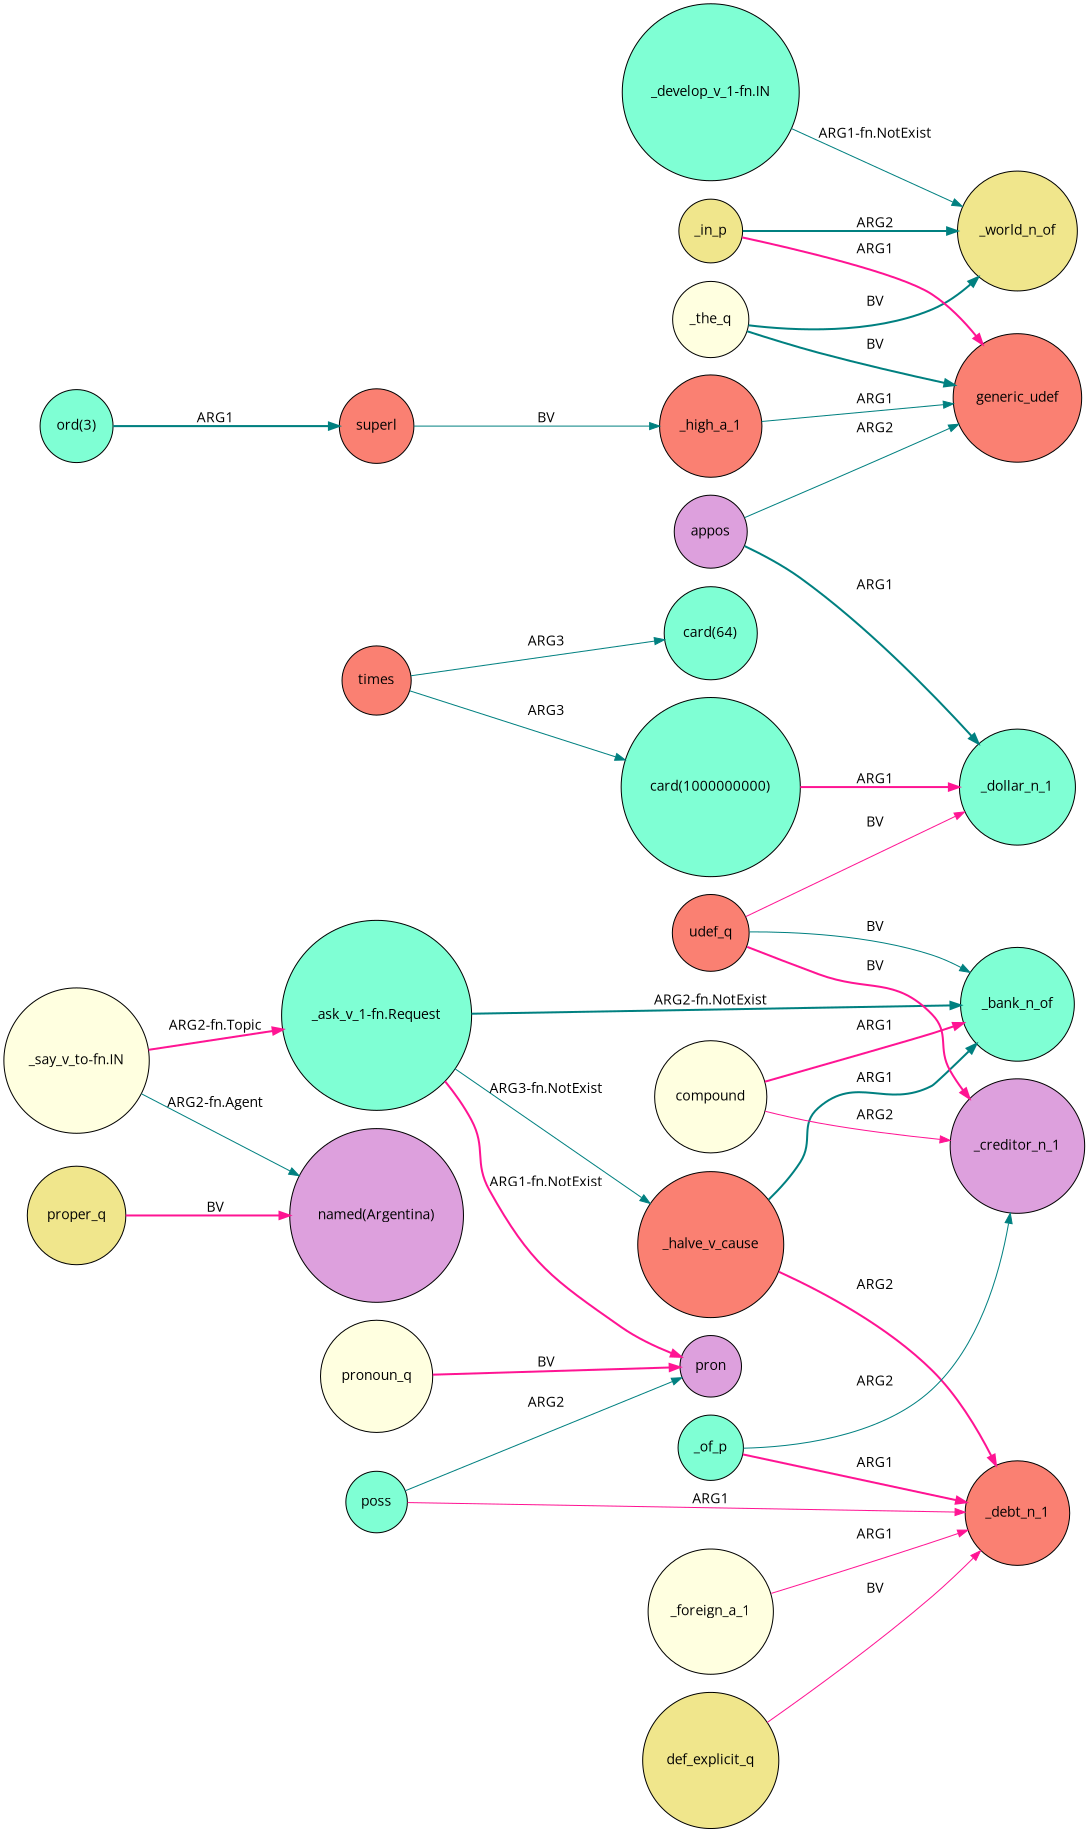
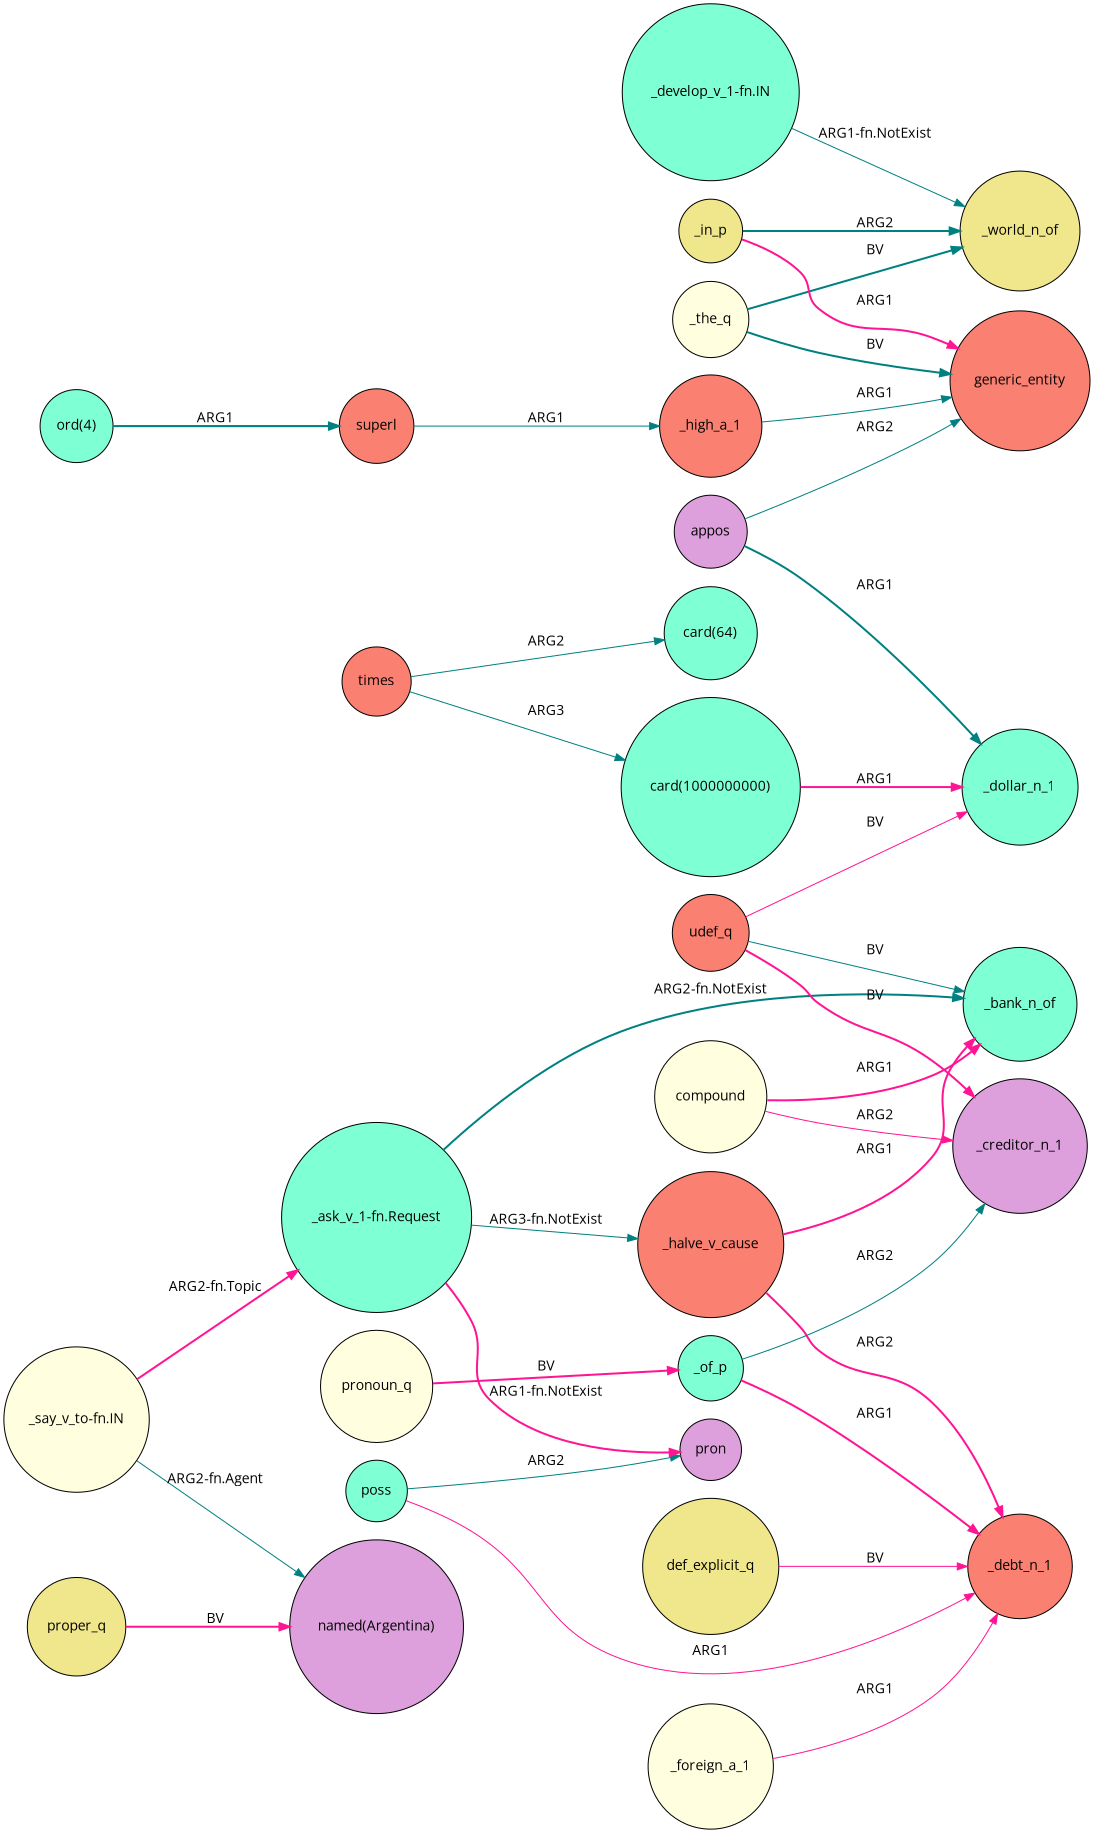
node "generic_udef": label "generic_udef" -> "generic_entity"
edge "superl" -> "_high_a_1": label "BV" -> "ARG1"
node "ord(3)": label "ord(3)" -> "ord(4)"
edge "times" -> "card(64)": label "ARG3" -> "ARG2"
edge "_halve_v_cause" -> "_bank_n_of": color teal -> deeppink
edge "pronoun_q" -> "pron": now "pronoun_q" -> "_of_p"
